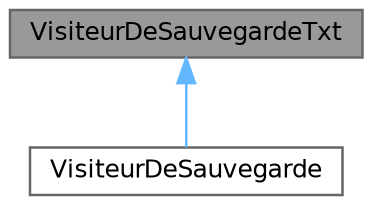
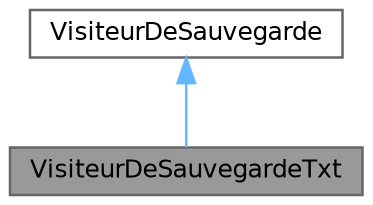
edge "VisiteurDeSauvegarde" -> "VisiteurDeSauvegardeTxt": reversed
